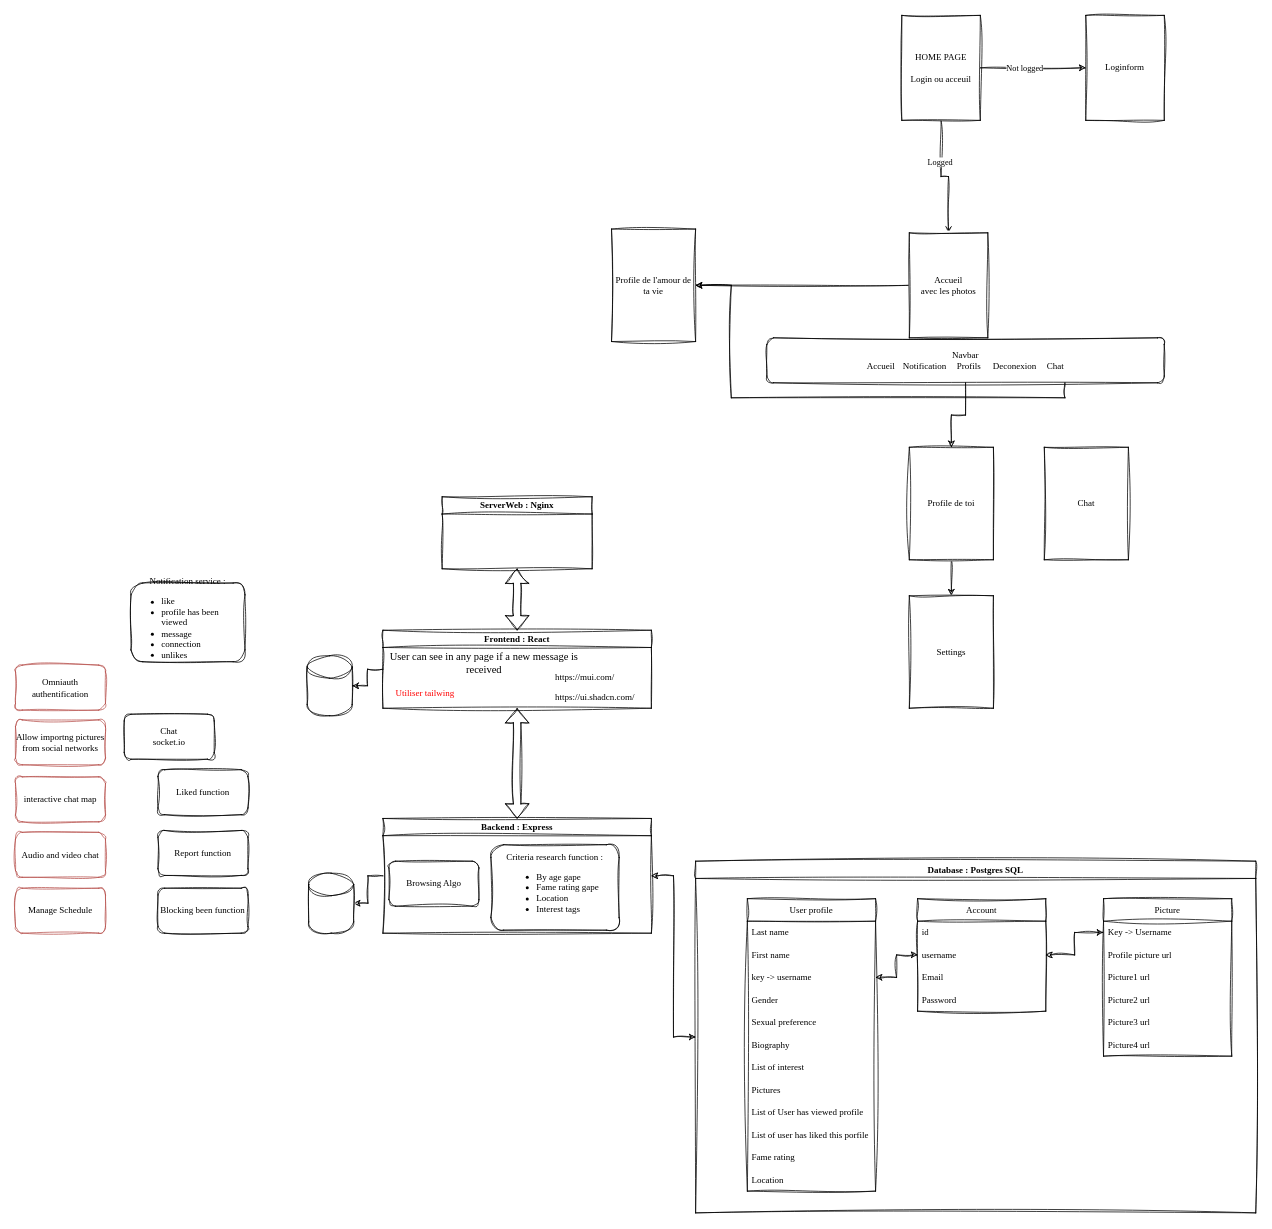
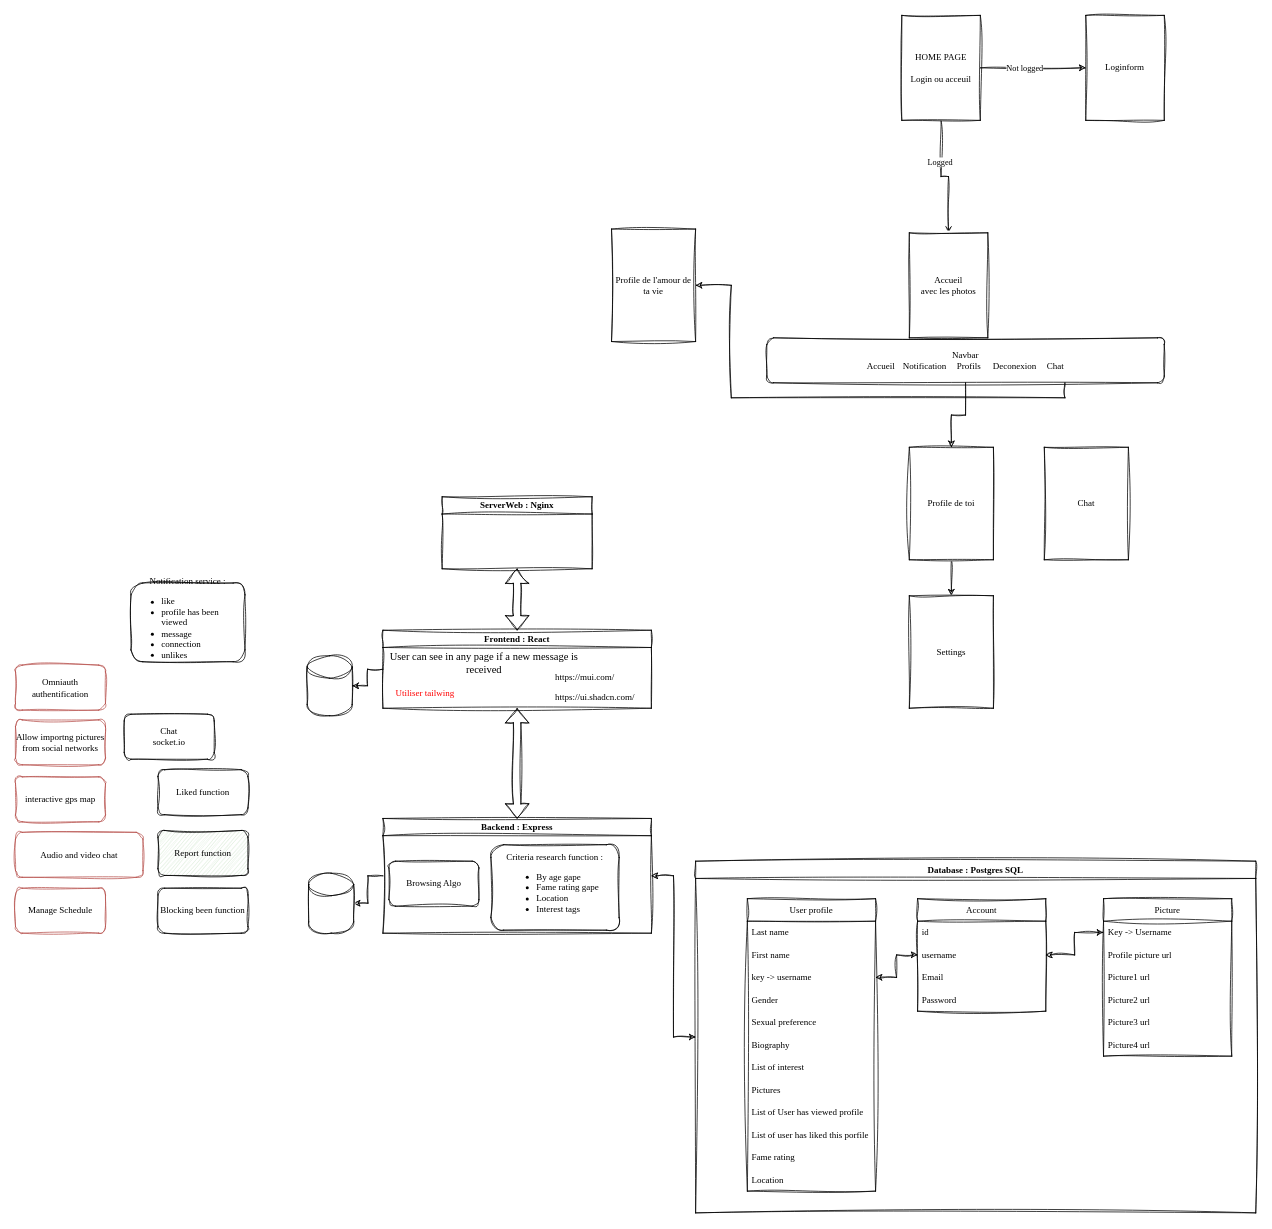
edge "Accueil avec les photos" -> "Profile de l'amour de ta vie": removed
node "interactive chat map": label "interactive chat map" -> "interactive gps map"
node "Report function": fillcolor #ffffff -> #d5e8d4
node "Audio and video chat": size 90x45 -> 128x45
